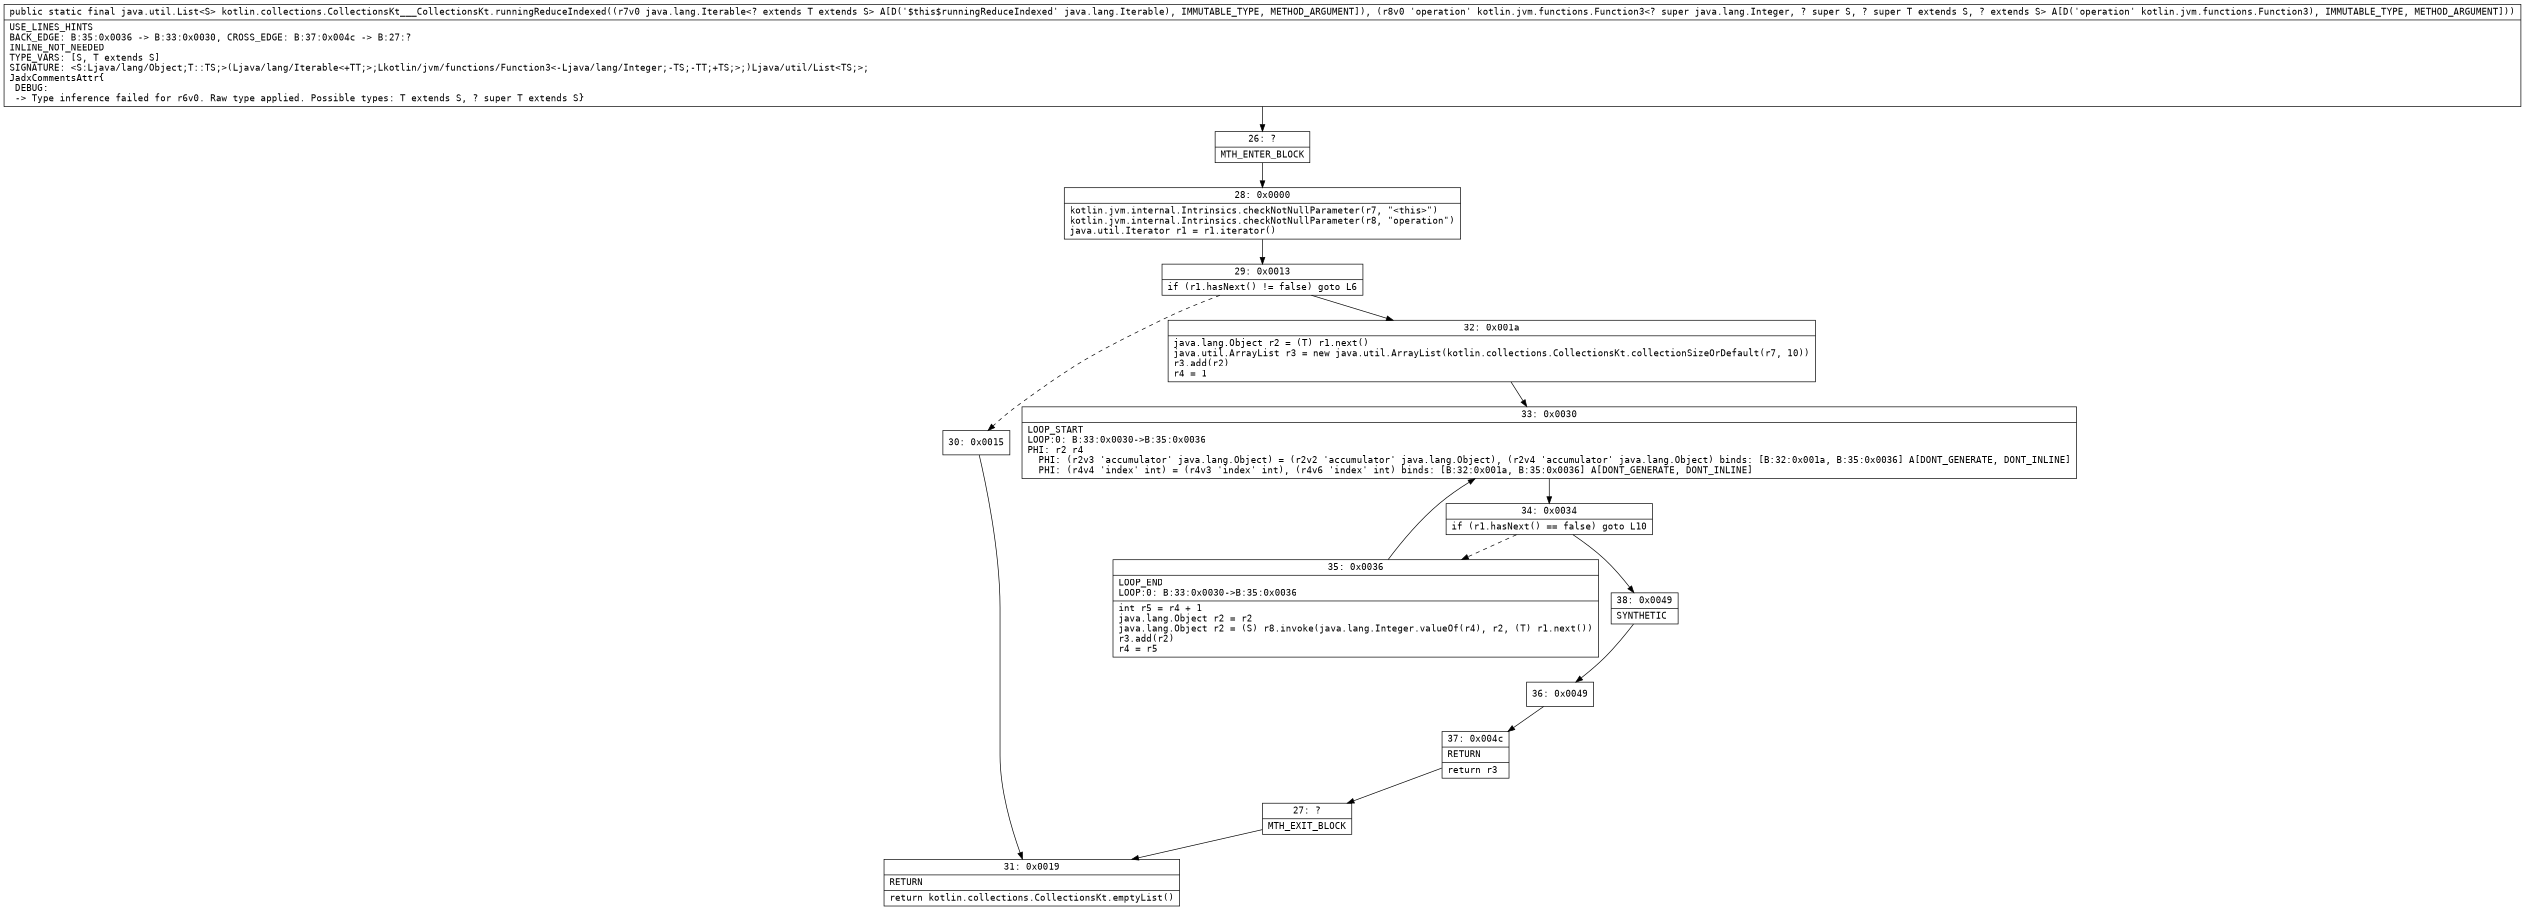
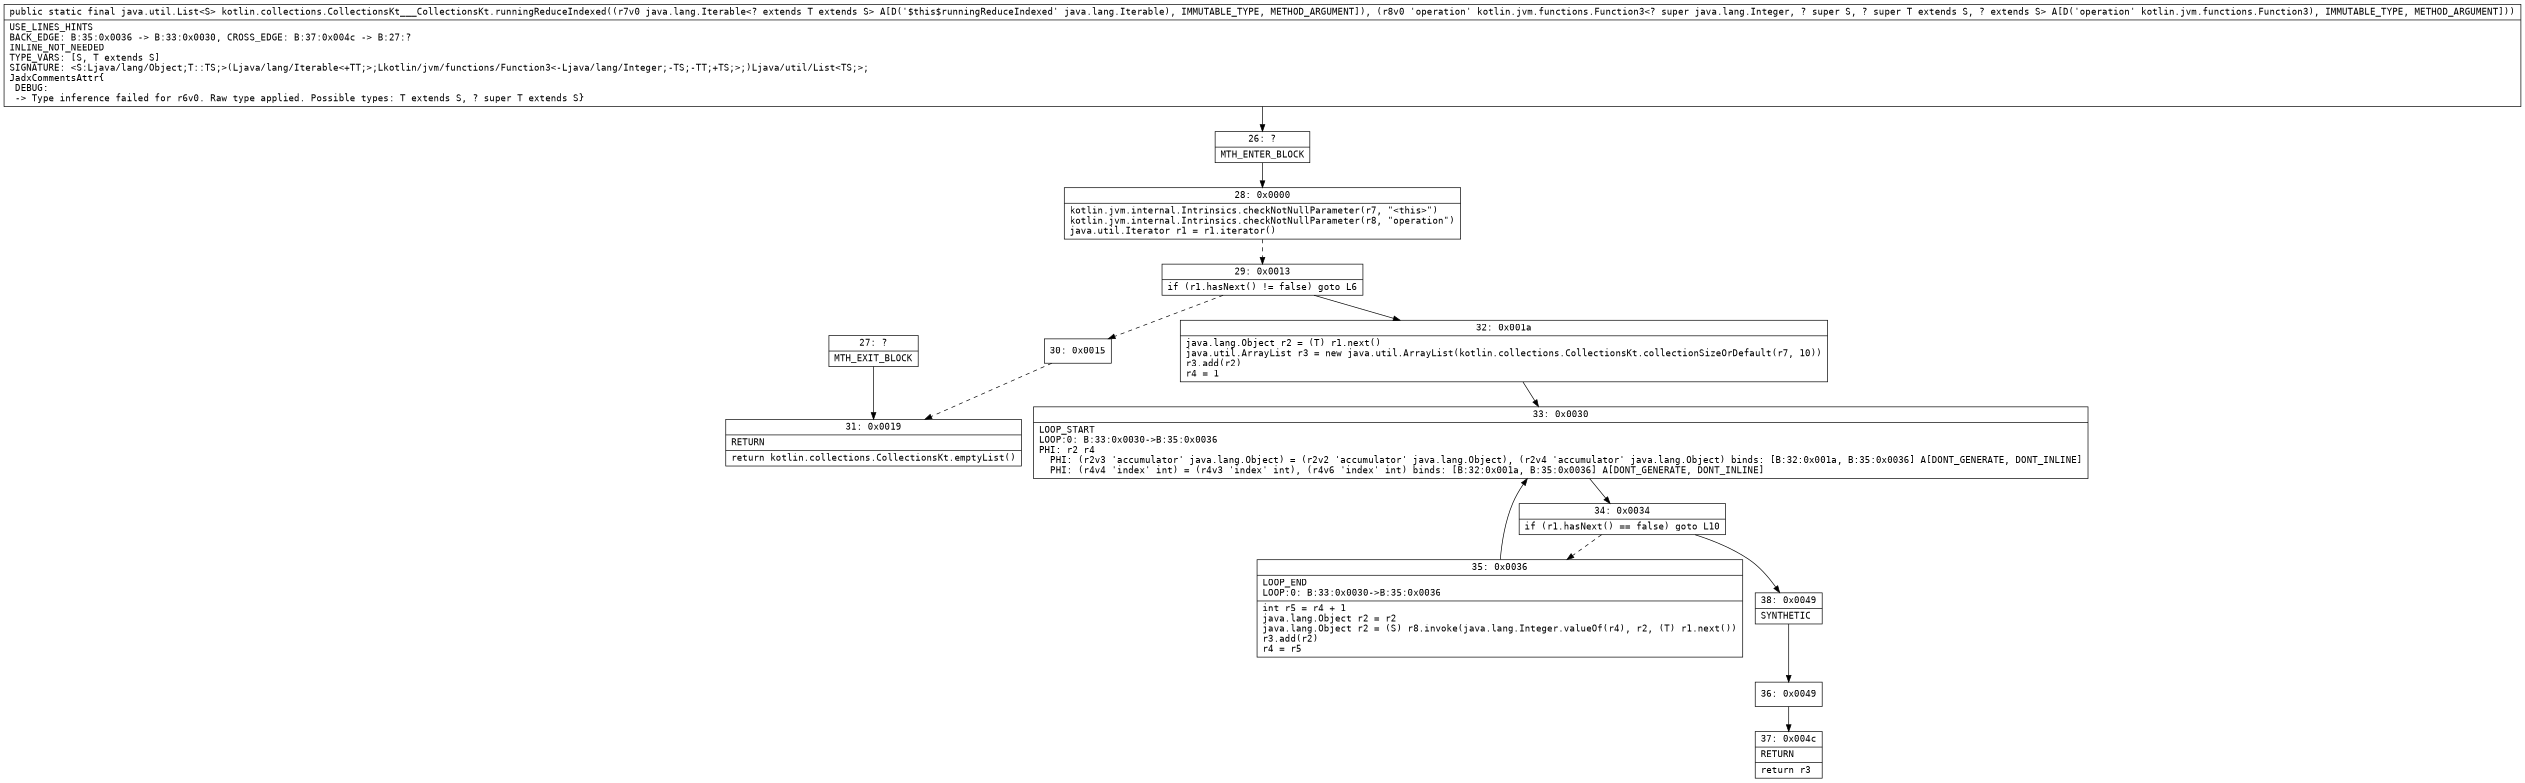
edge "28: 0x0000" -> "29: 0x0013": style solid -> dashed
edge "30: 0x0015" -> "31: 0x0019": style solid -> dashed
edge "37: 0x004c" -> "27: ?": removed
